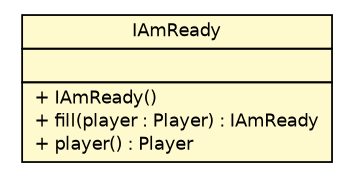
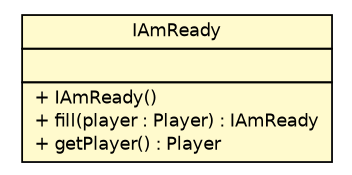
node "IAmReady": text "+ player() : Player" -> "+ getPlayer() : Player"
